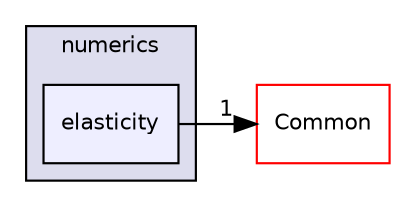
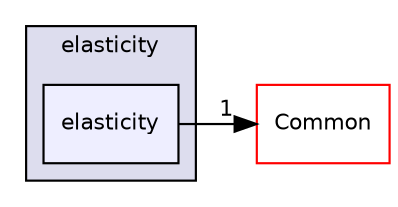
cluster "numerics": label "numerics" -> "elasticity"
